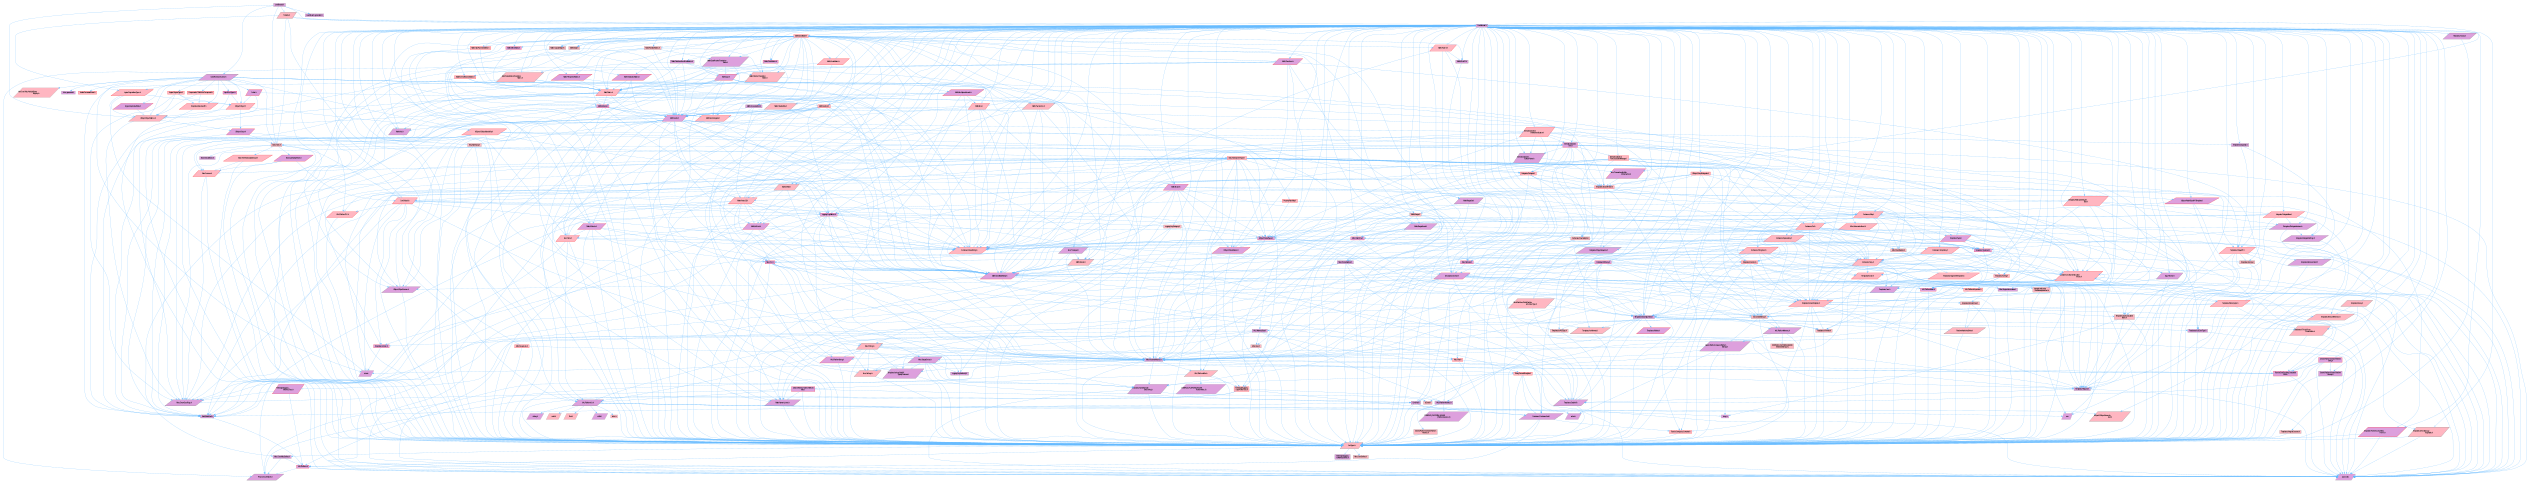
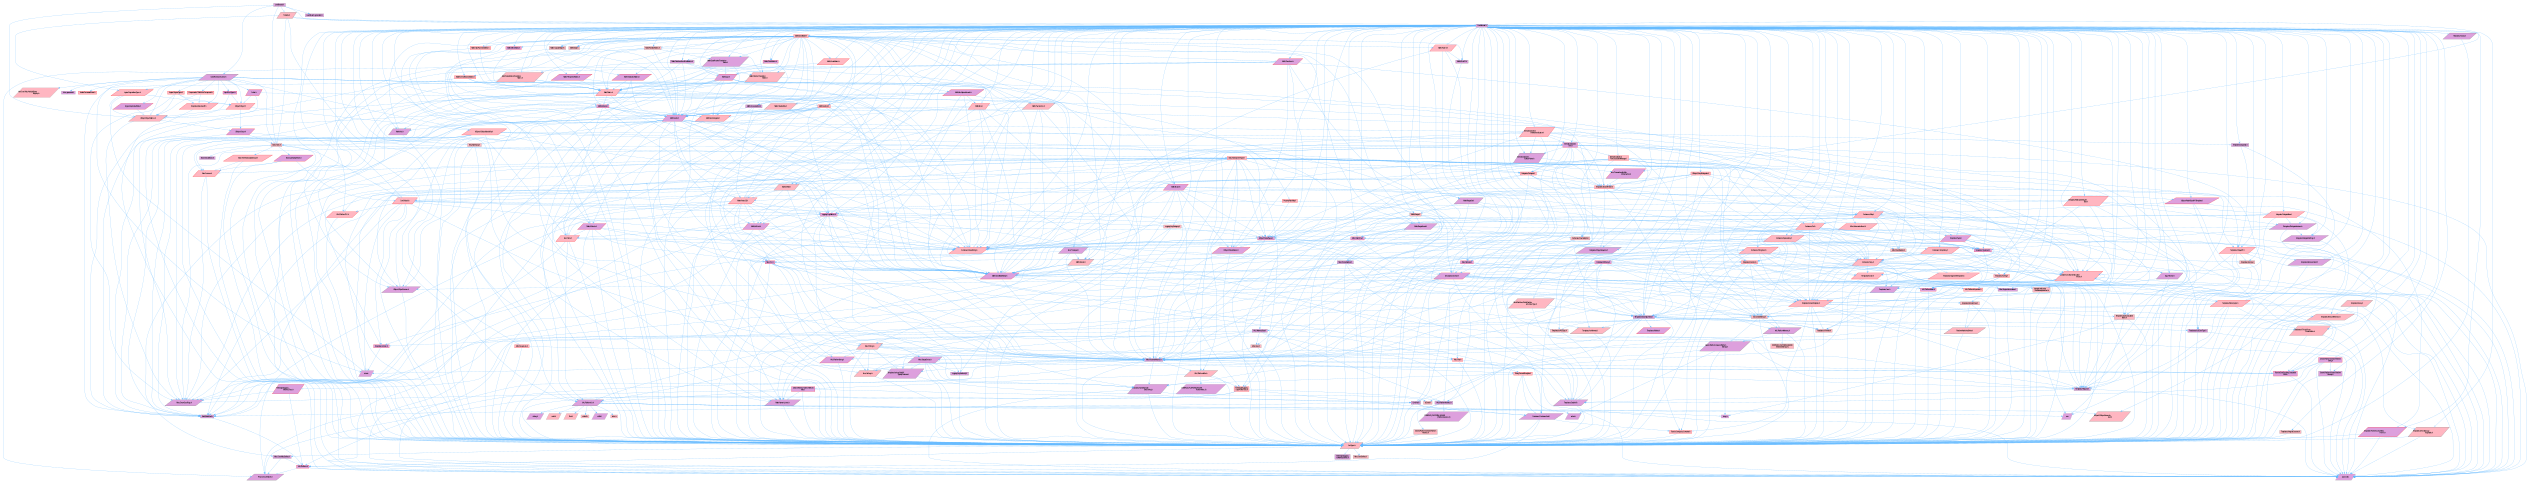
node "stddef.h": added
